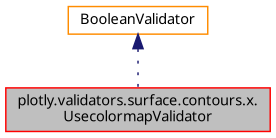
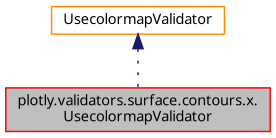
node "BooleanValidator": label "BooleanValidator" -> "UsecolormapValidator"
